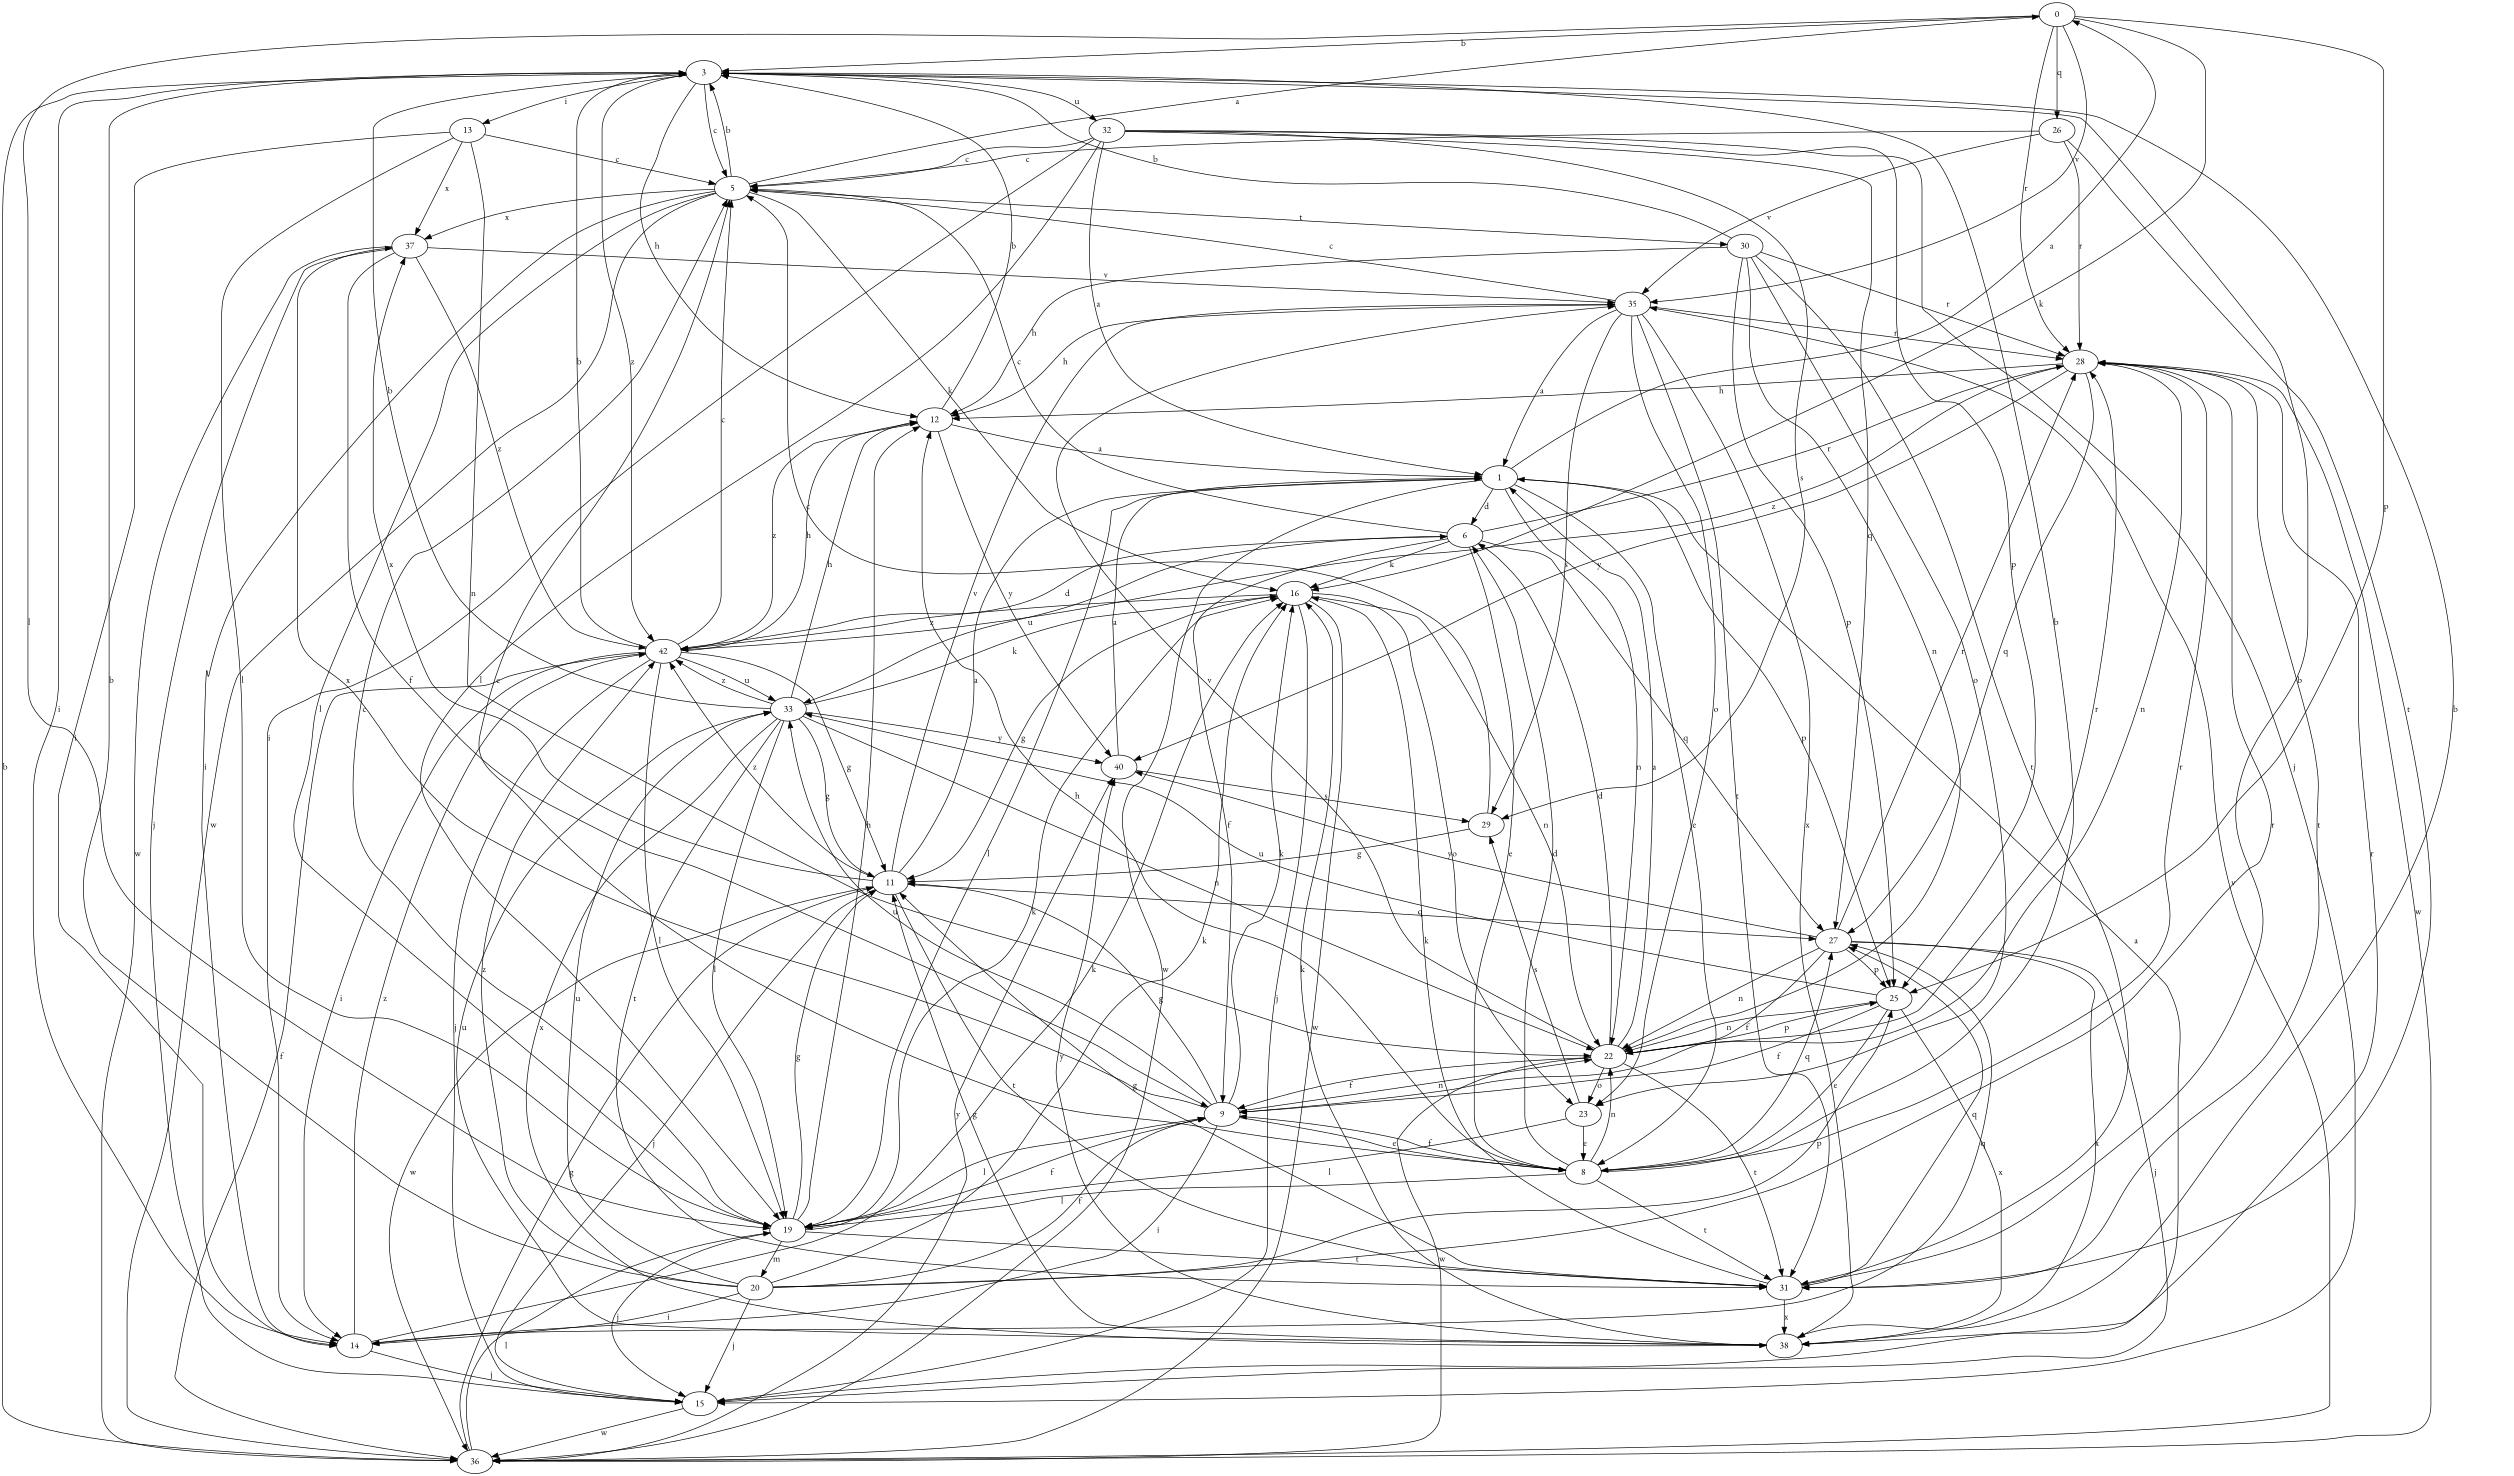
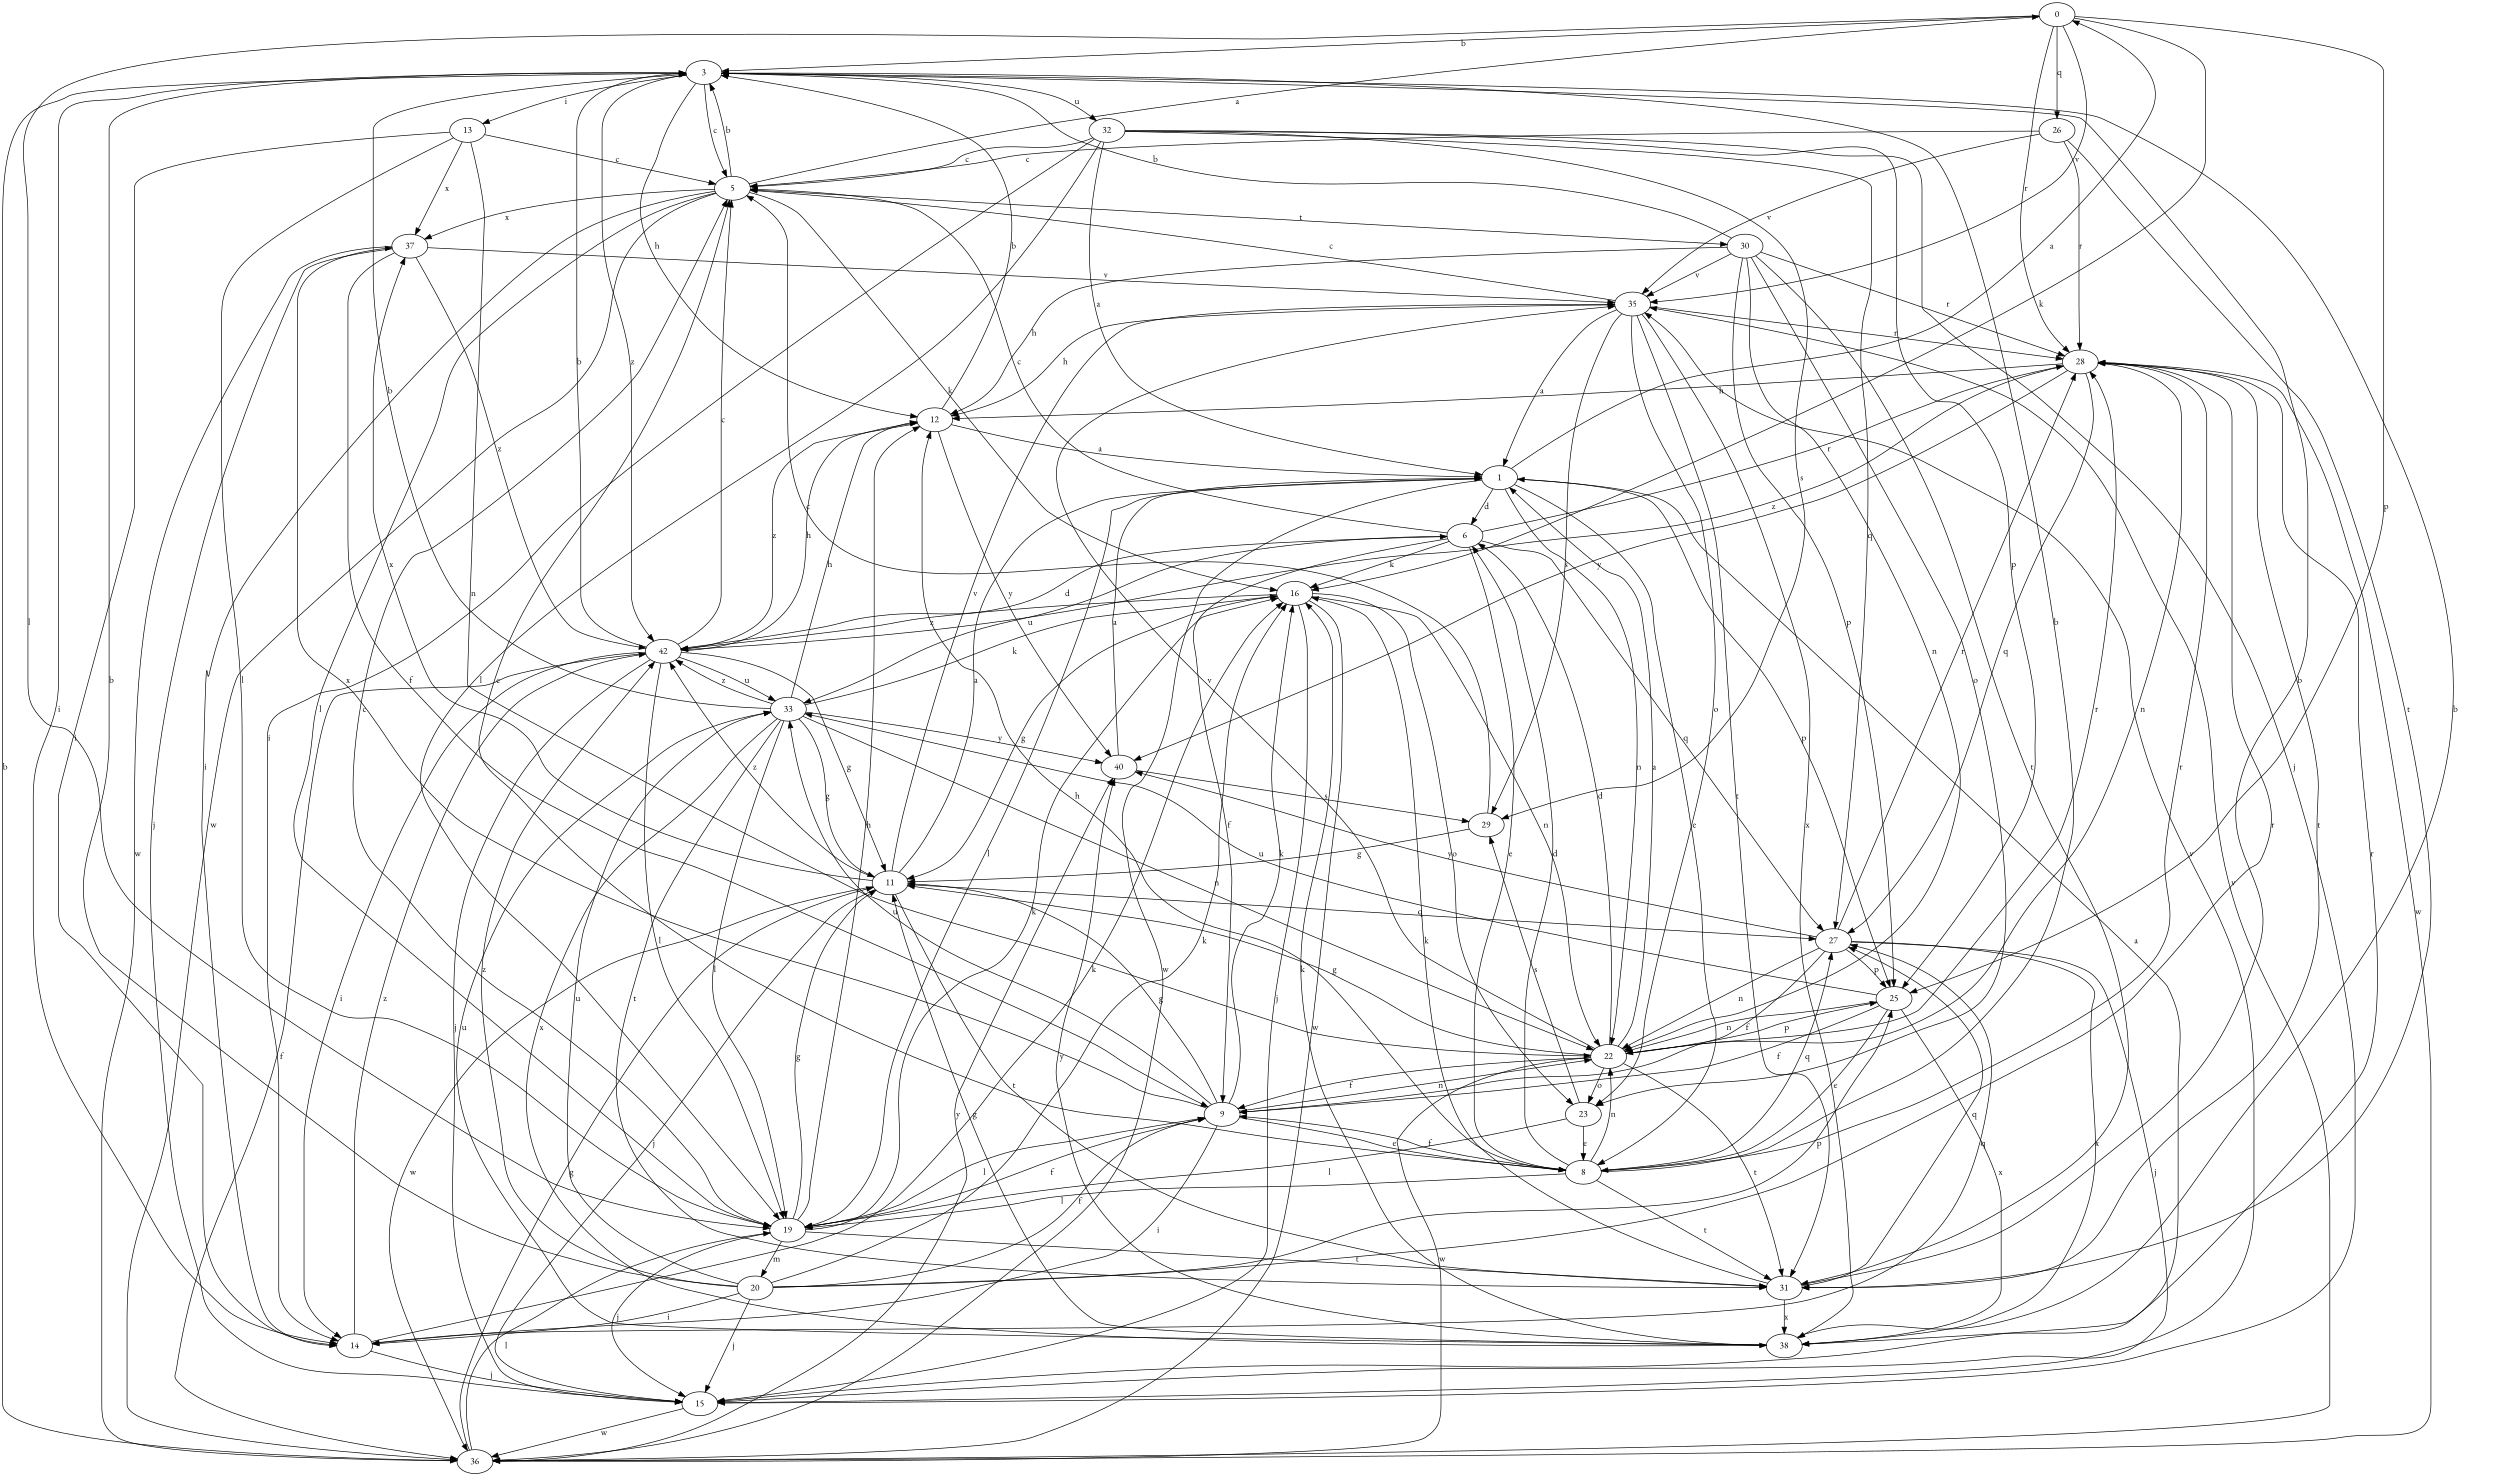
edge "30" -> "35": added, label "v"
edge "31" -> "11": now "22" -> "11"
edge "15" -> "35": added, label "v"
